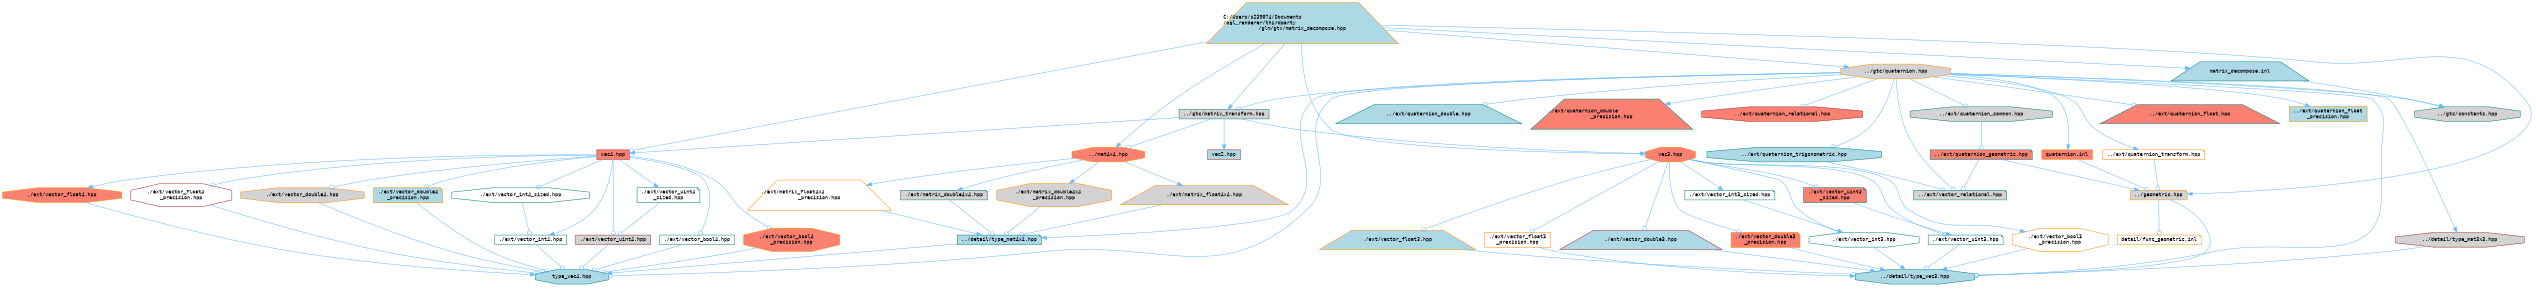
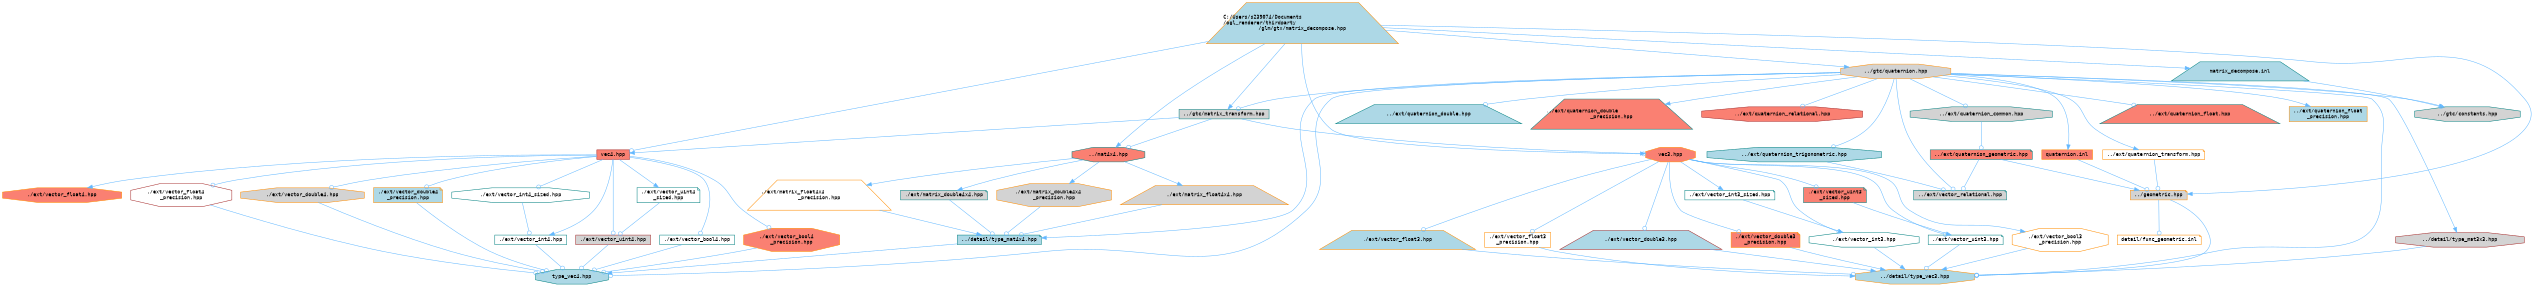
node "../mat4x4.hpp": color darkorange -> teal
node "vec2.hpp": removed
edge "./ext/vector_float4.hpp" -> "type_vec4.hpp": removed
node "../detail/type_vec3.hpp": color teal -> darkorange
